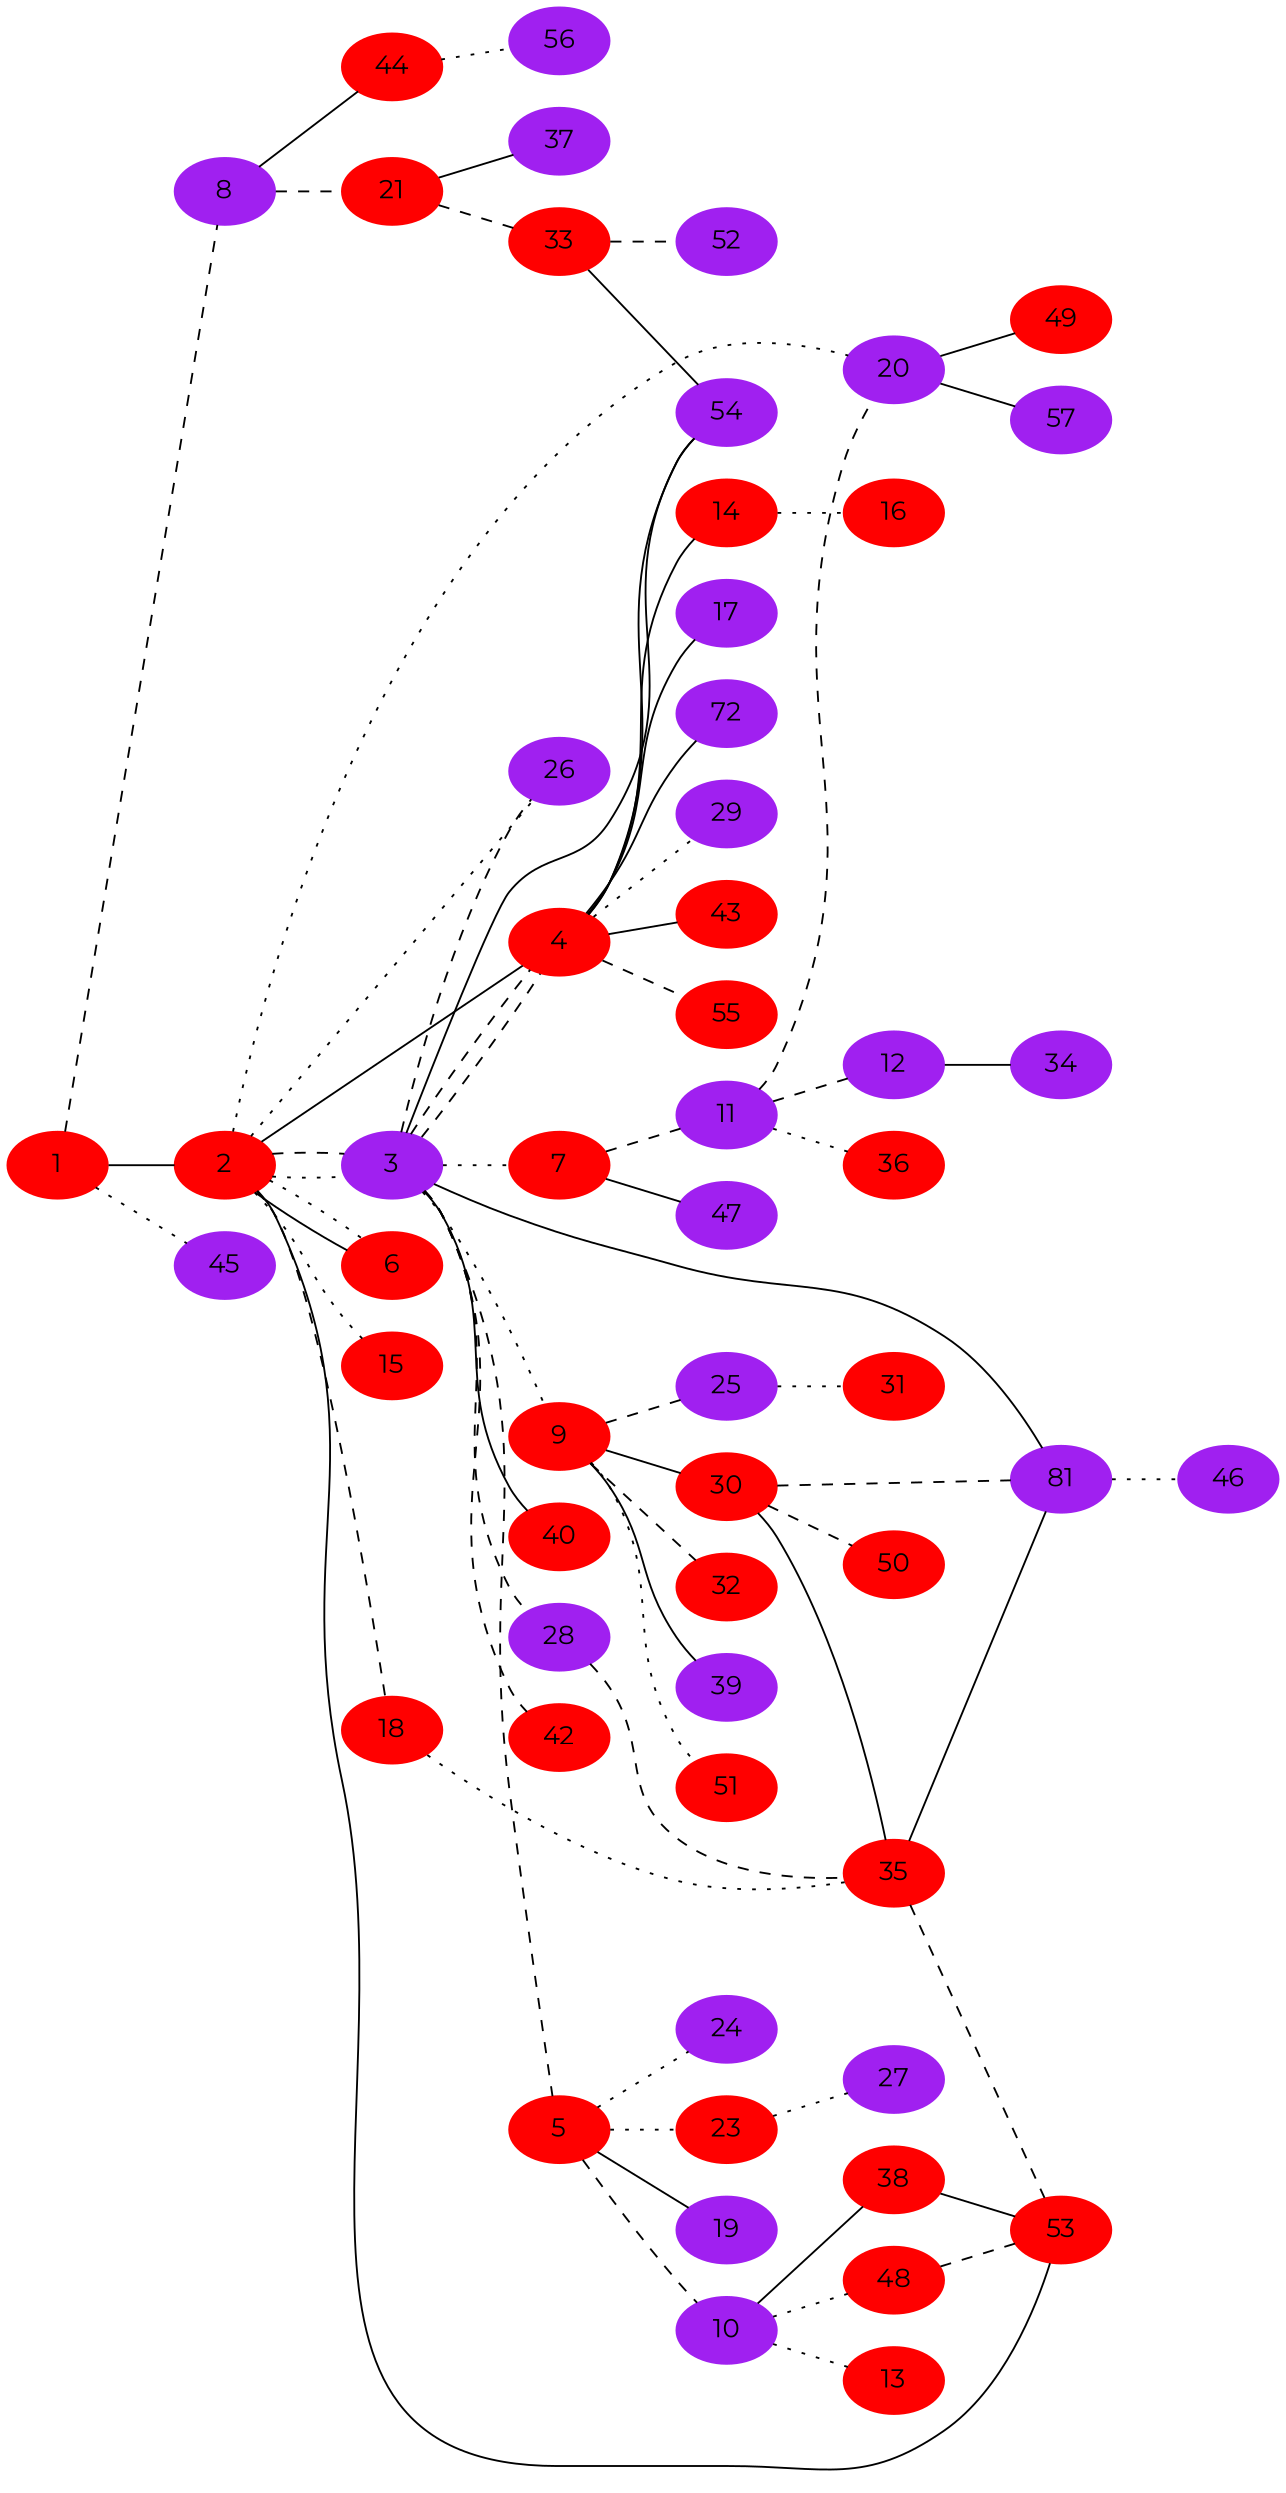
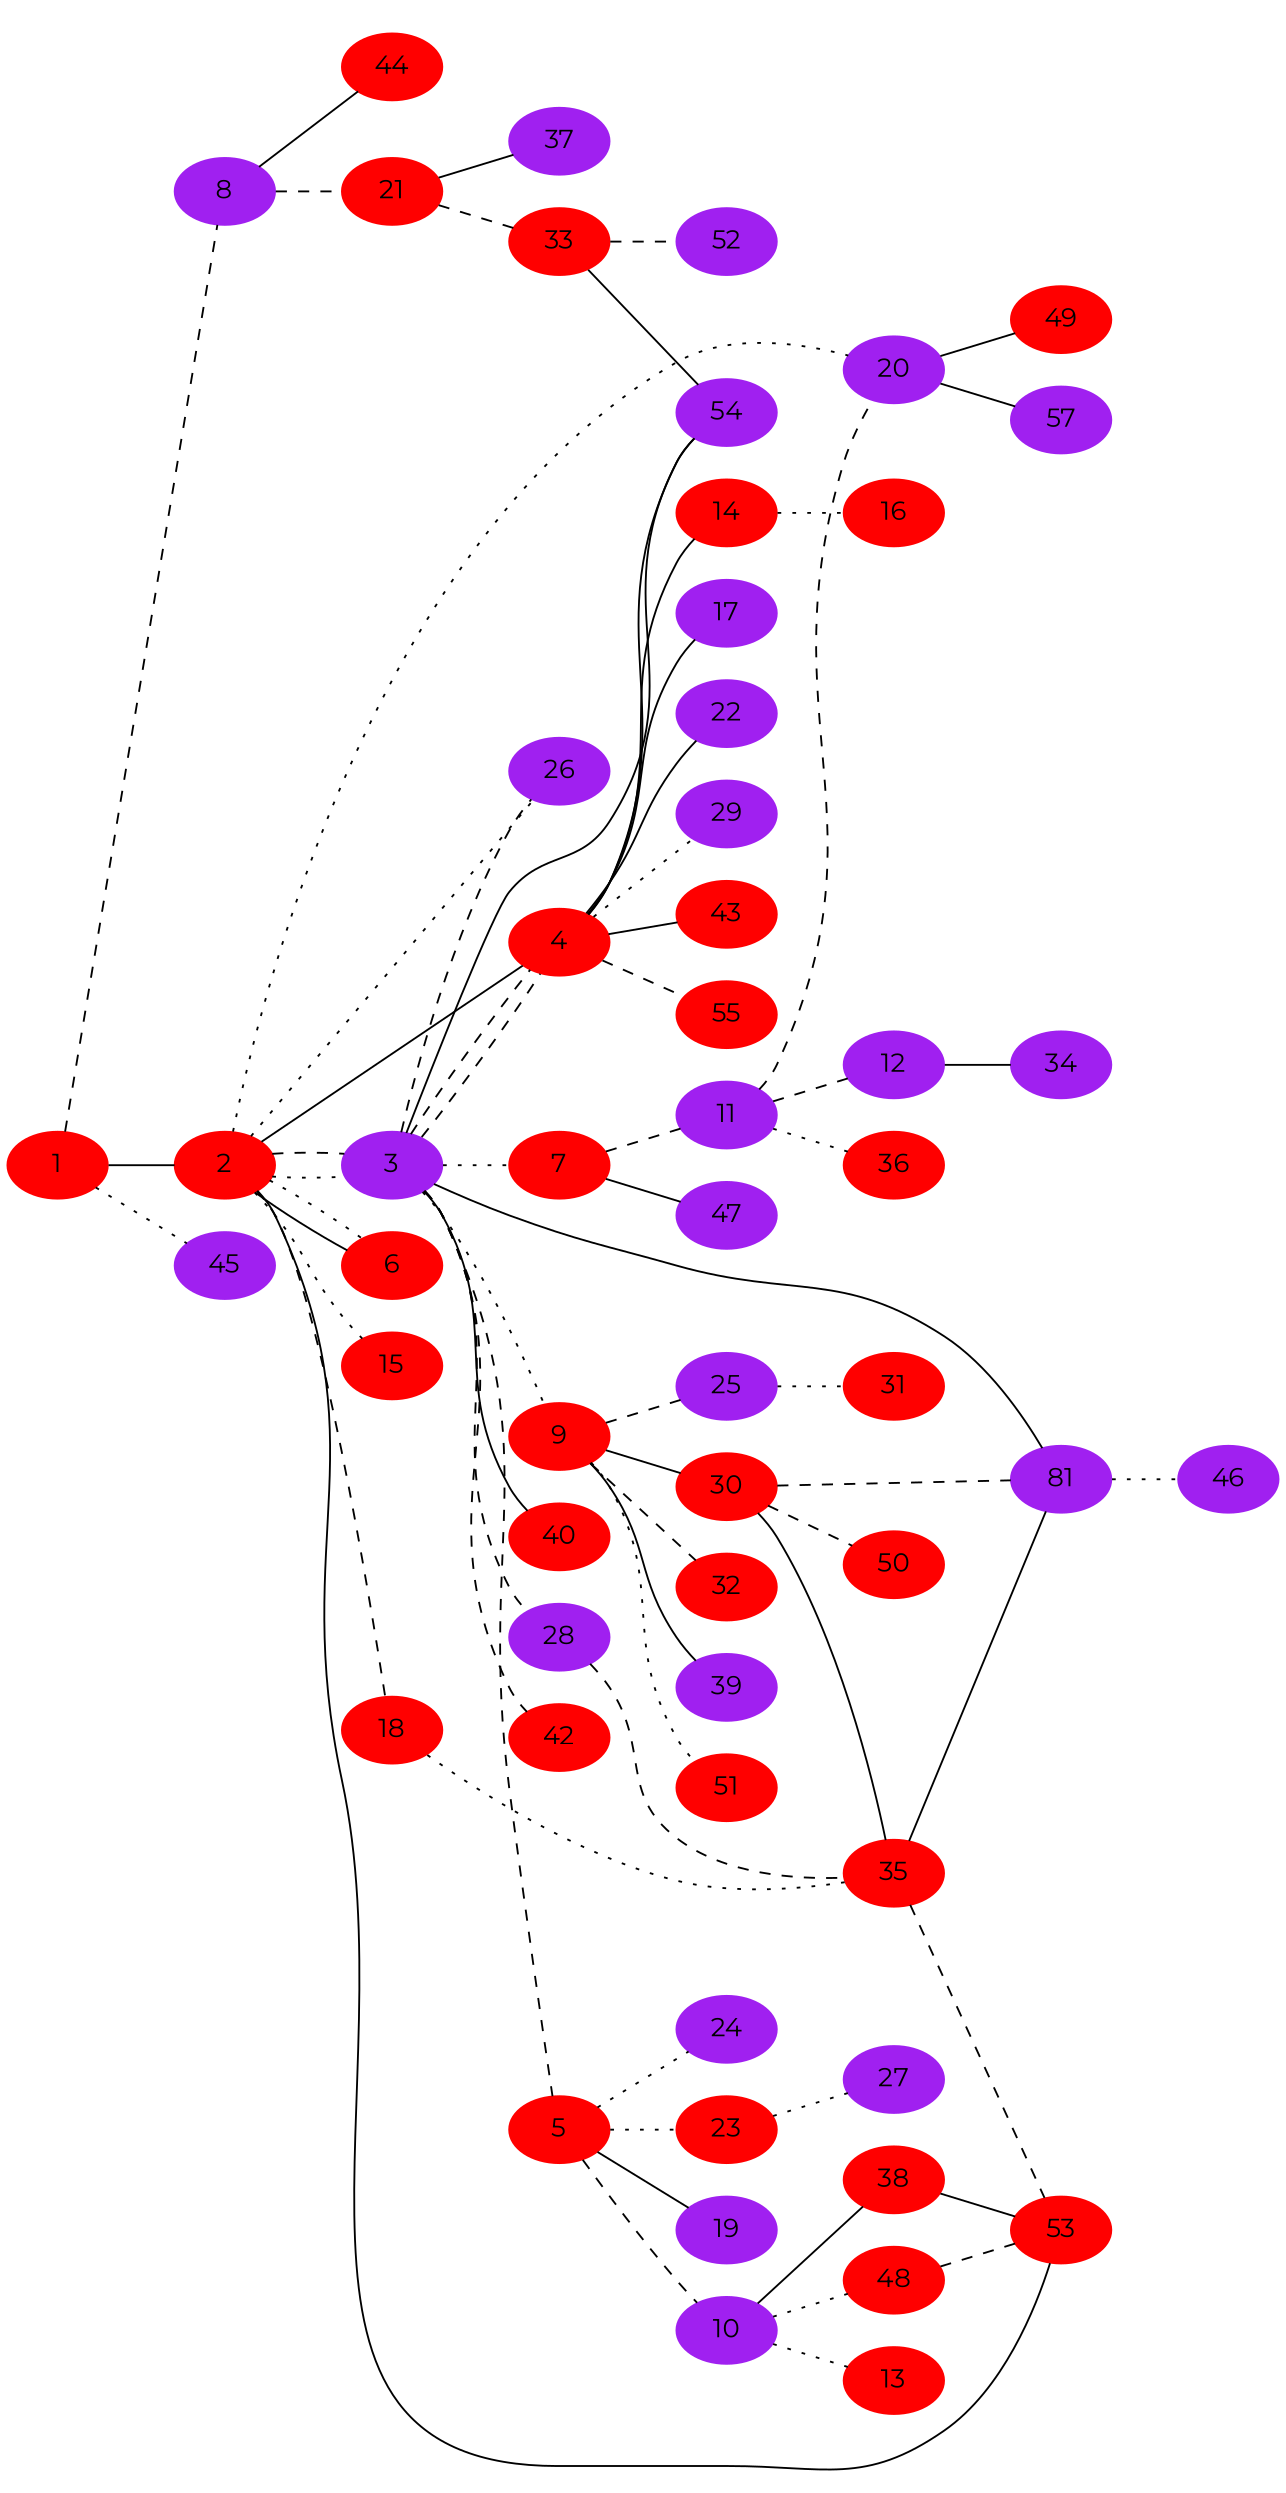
node "56": removed
node "72": label "72" -> "22"
